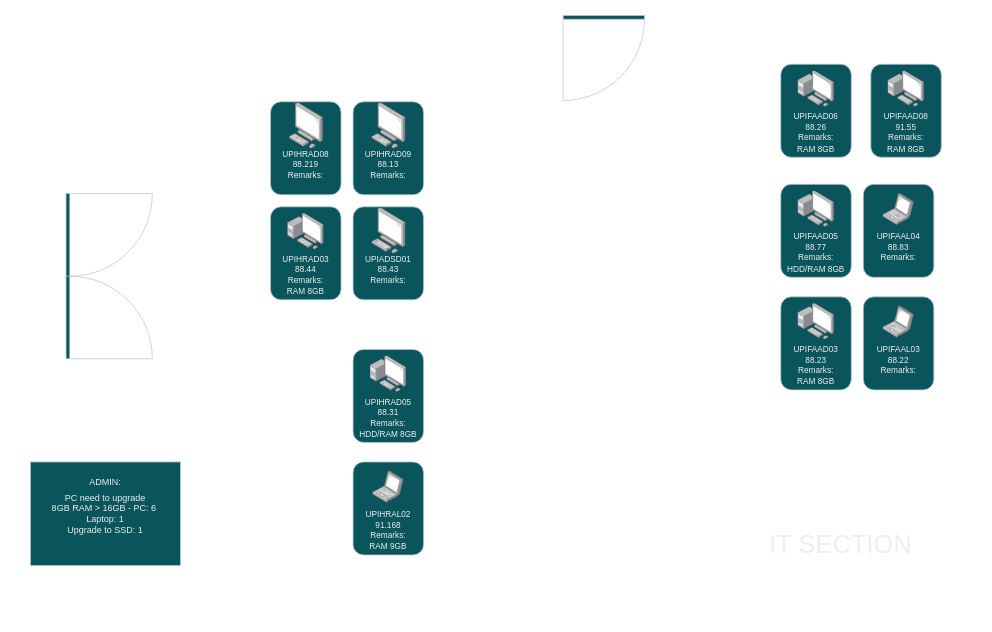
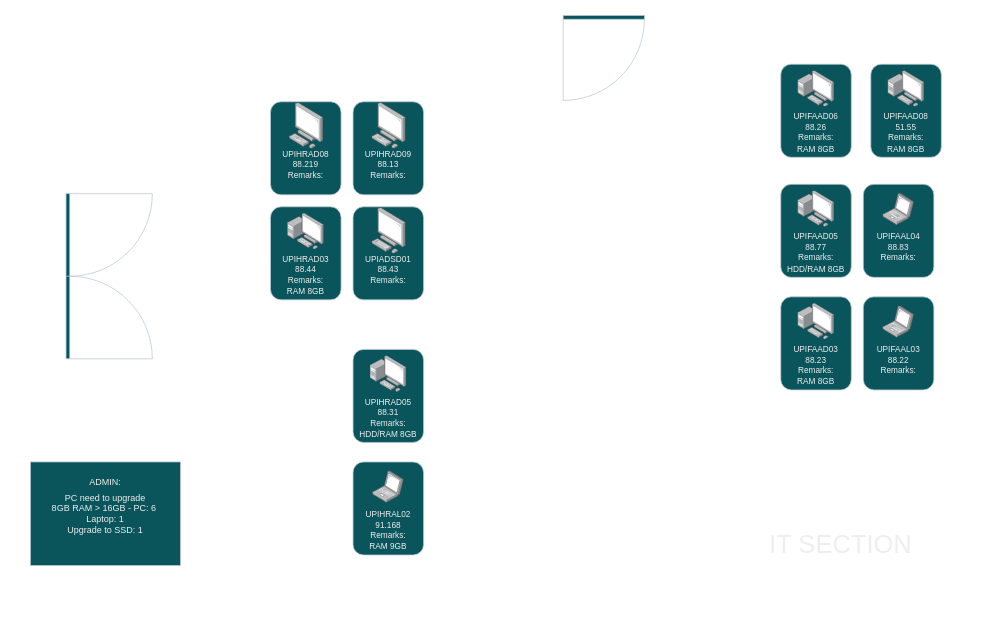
node "UPIFAAD08 91.55 Remarks: RAM 8GB": label "UPIFAAD08 91.55 Remarks: RAM 8GB" -> "UPIFAAD08 51.55 Remarks: RAM 8GB"
